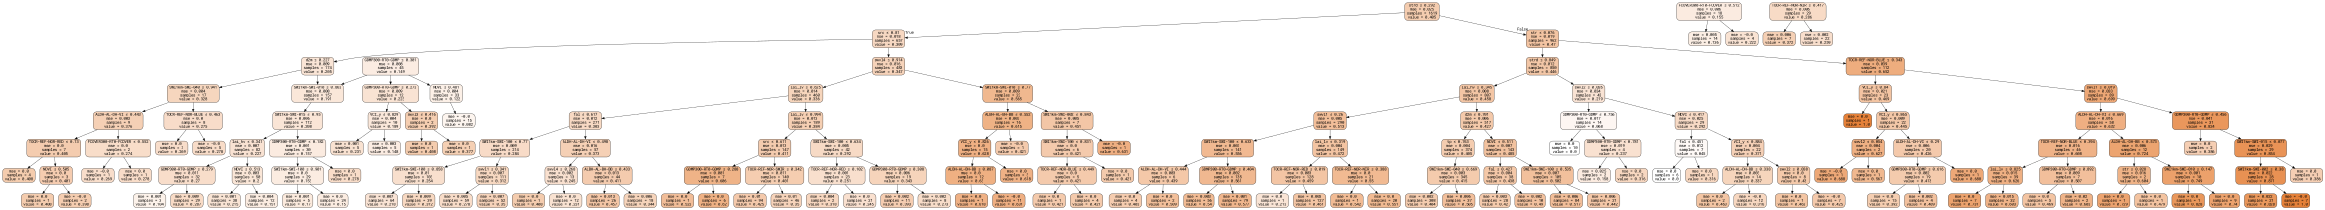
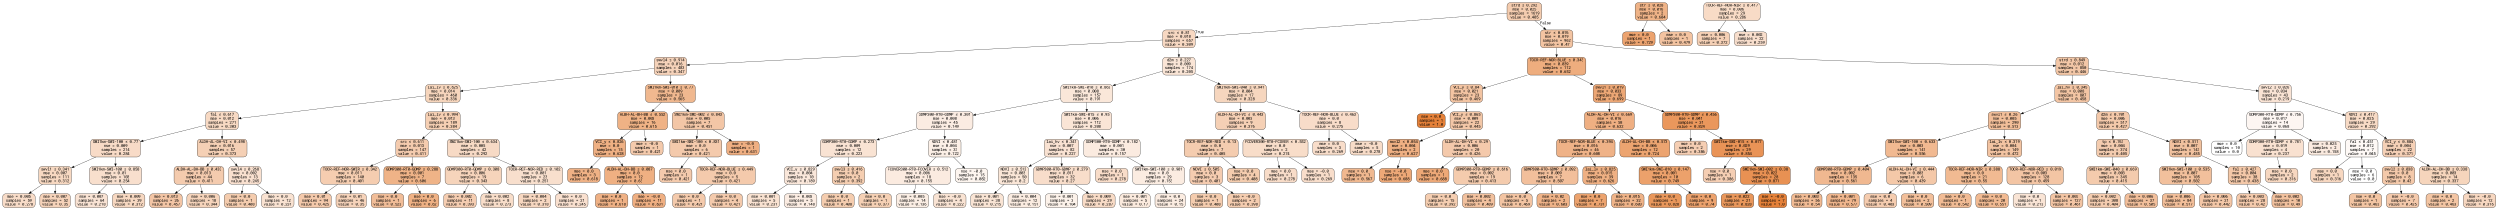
edge "GDMP300-RT0-GDMP ≤ 0.301" -> "SWI1km-SWI-010 ≤ 0.863": reversed
edge "ALDH-AL-DH-BB ≤ 0.573" -> "str ≤ 0.028": removed
edge "NDVI ≤ 0.481" -> "FCOVER300-RT0-FCOVER ≤ 0.512": added
edge "GDMP300-RT0-GDMP ≤ 0.781" -> "mse = 0.025": now "GDMP300-RT0-GDMP ≤ 0.756" -> "mse = 0.025"
